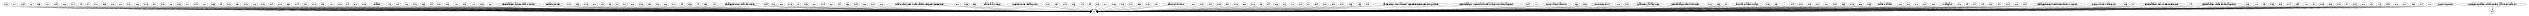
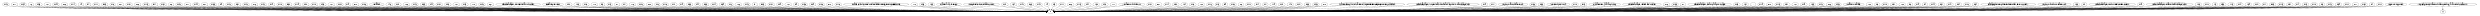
node "'refreshPackages: applying deltas to bundles'": label "'refreshPackages: applying deltas to bundles'" -> "'refreshPackages: services deltas to bundles'"
node "'PackageAdminImpl: restart the bundles'": removed
node "'and: clean up adaptor storage'": label "'and: clean up adaptor storage'" -> "'refreshPackages: clean up adaptor storage'"
node "'  no classpath'": removed
